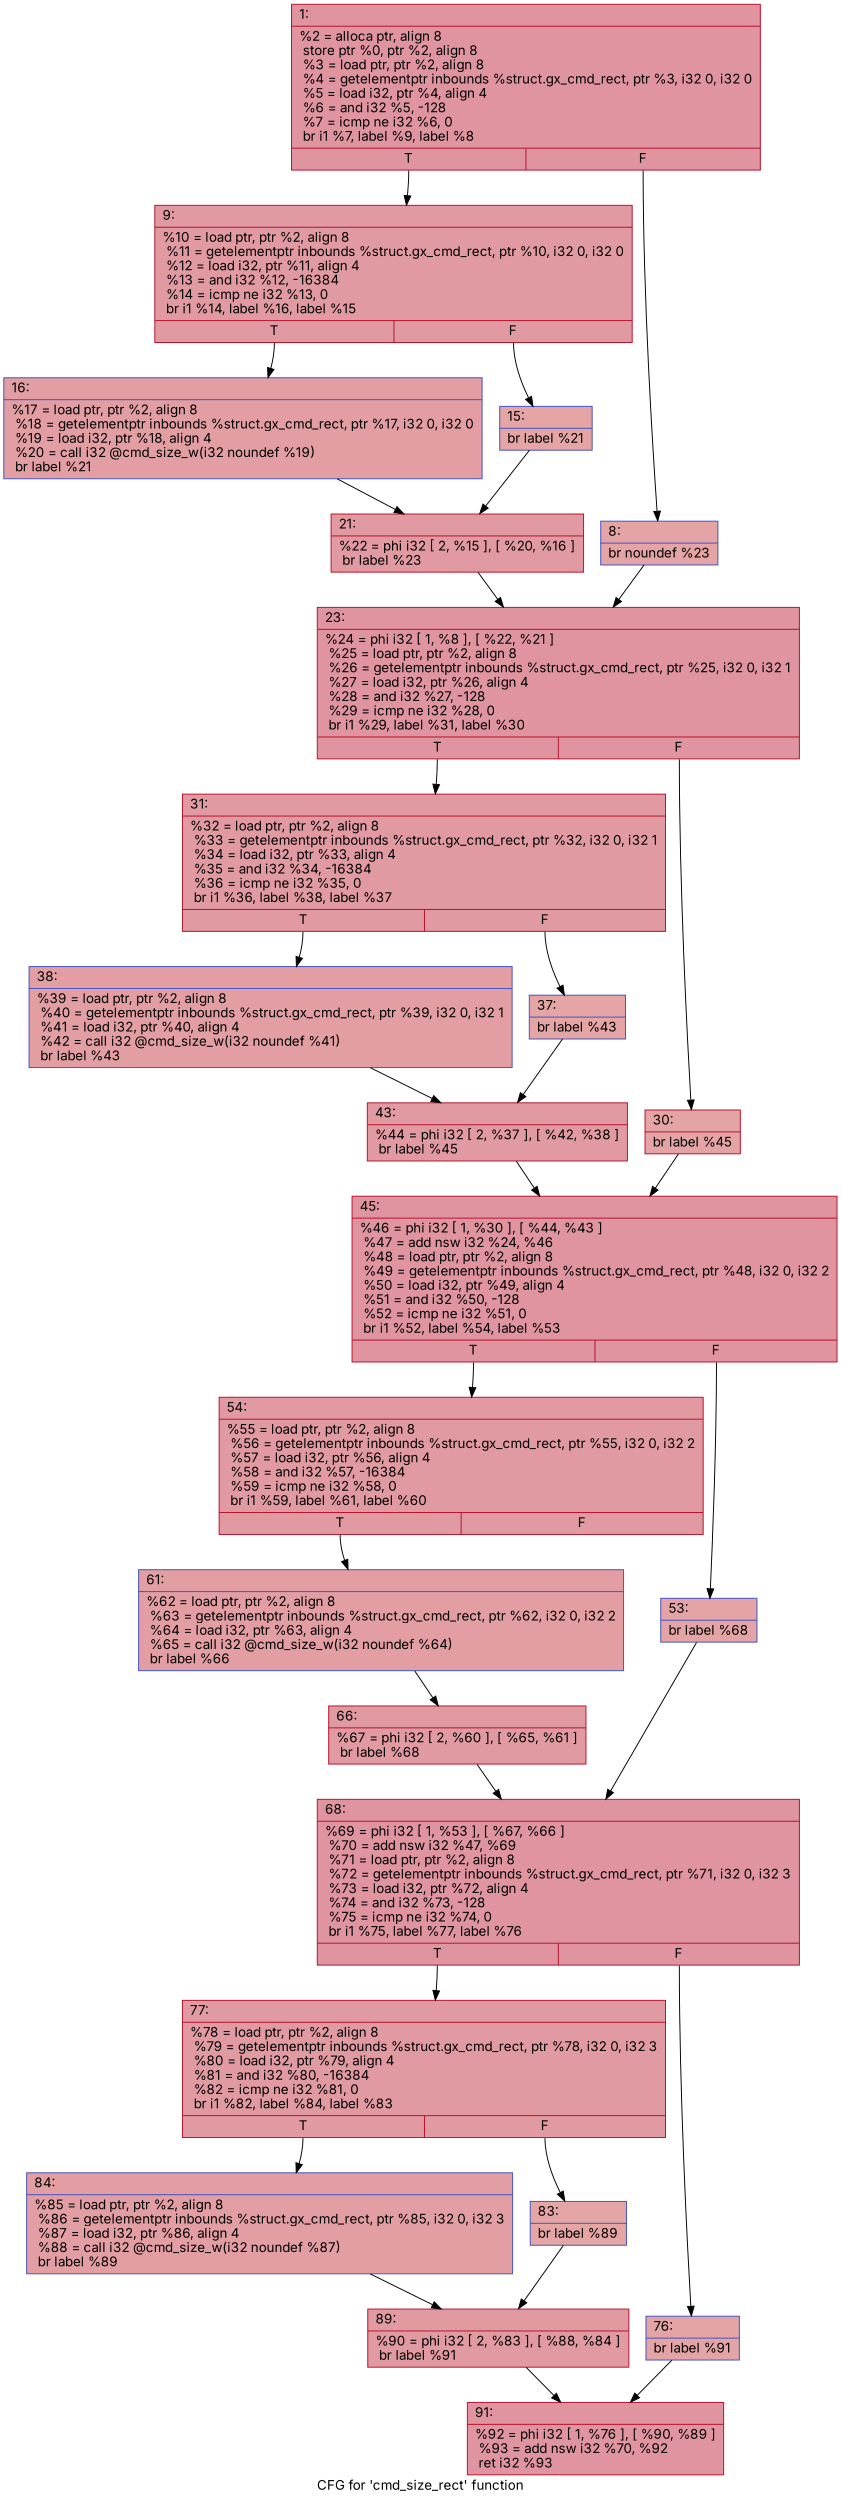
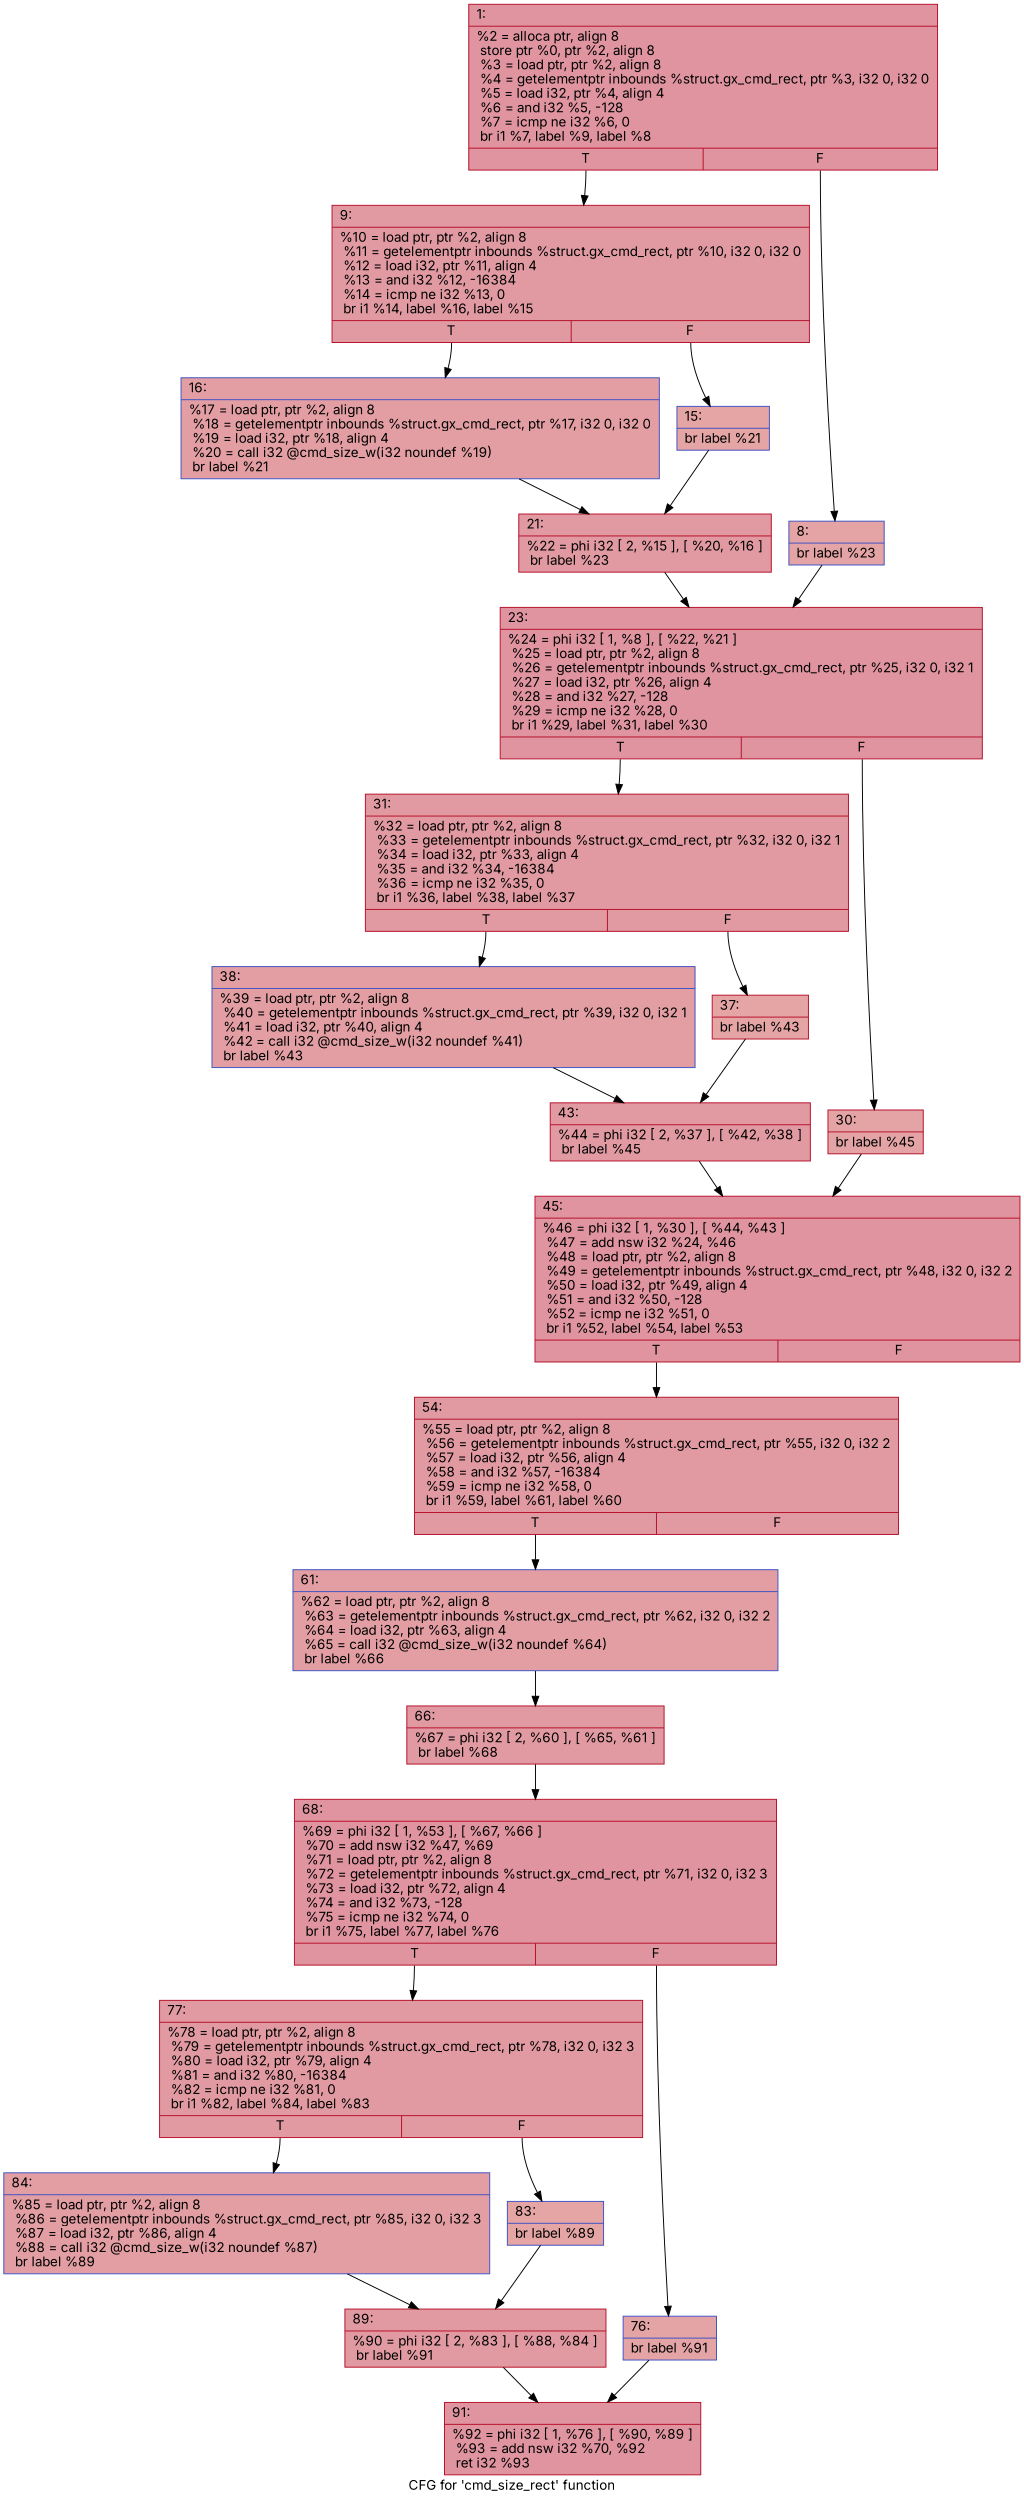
node "8:": text "br noundef %23" -> "br label %23"
node "37:": color #3d50c3ff -> #b70d28ff
node "53:": removed
